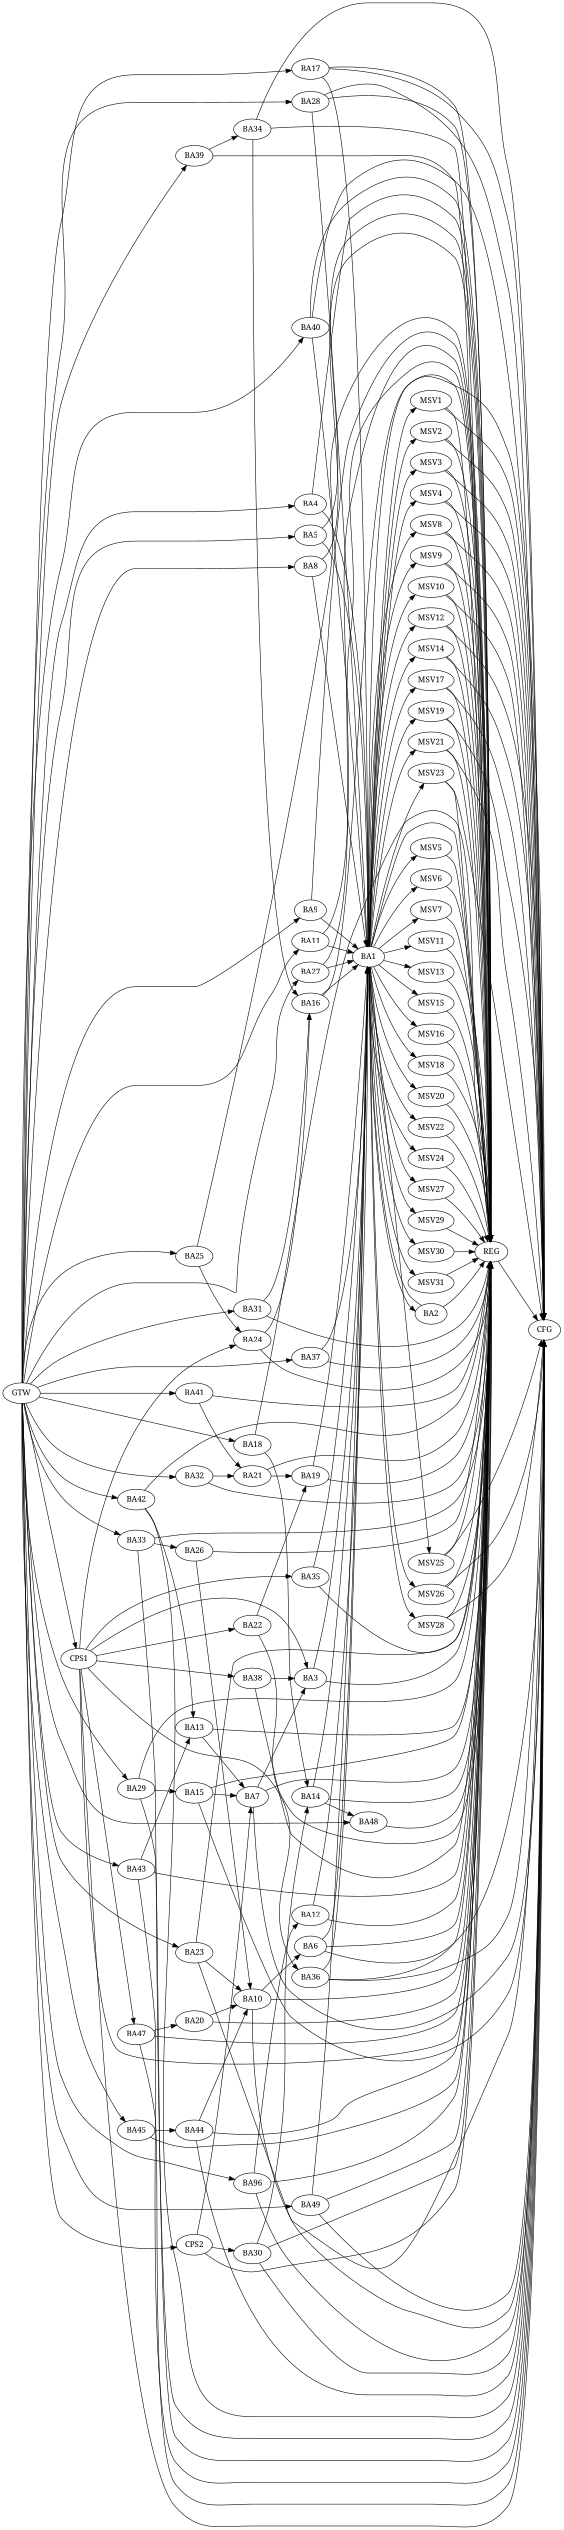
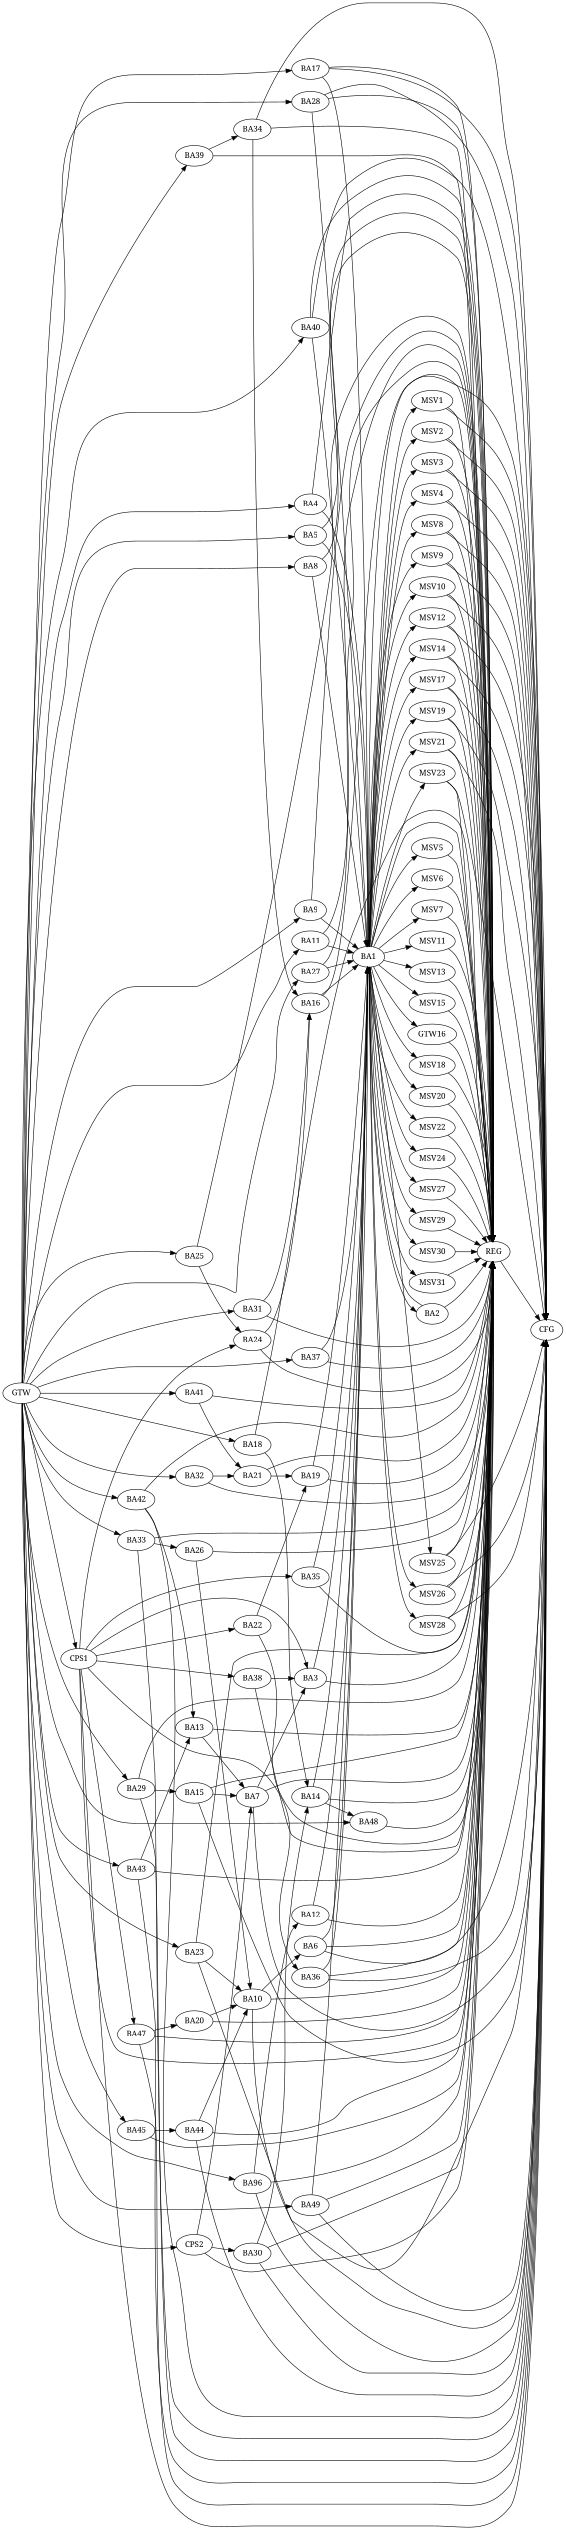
node "MSV16": label "MSV16" -> "GTW16"
